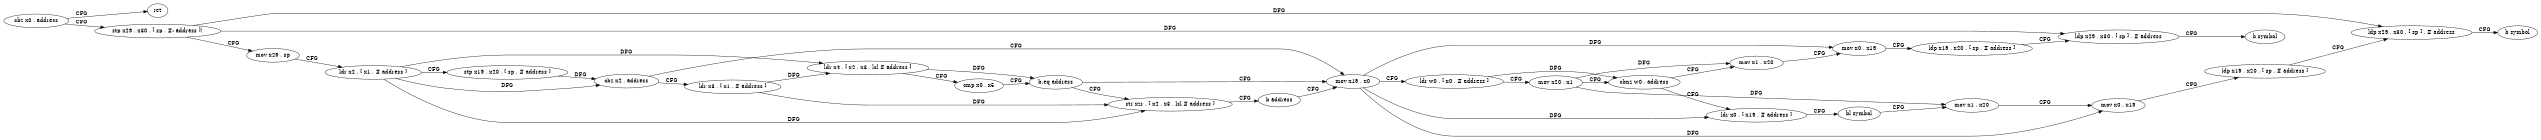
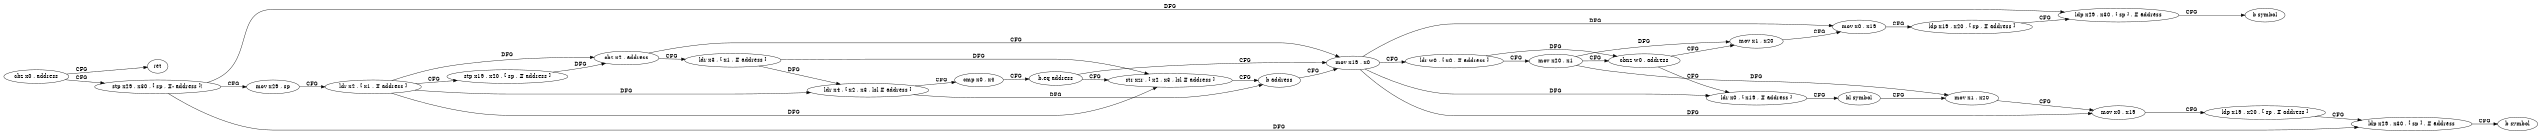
edge "ldr x4 , [ x2 , x3 , lsl # address ]" -> "b.eq address": now "ldr x4 , [ x2 , x3 , lsl # address ]" -> "b address"
node "cmp x0 , x5": label "cmp x0 , x5" -> "cmp x0 , x4"
